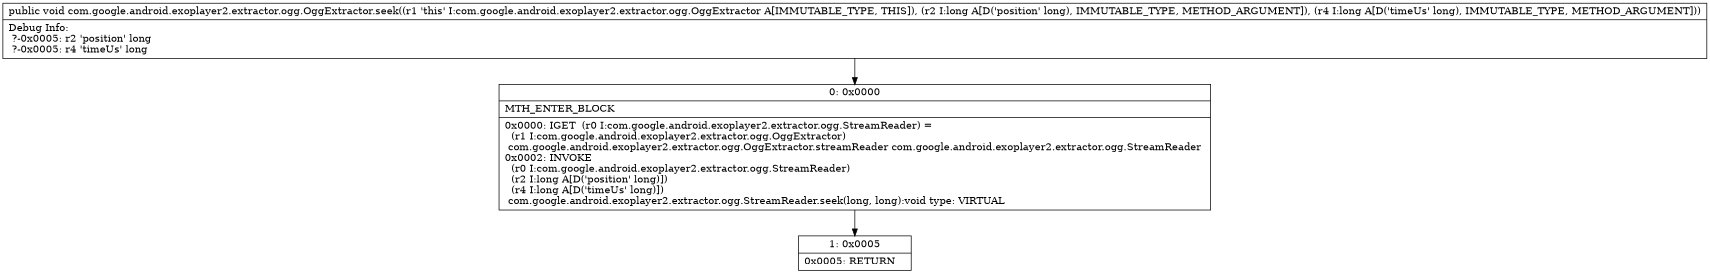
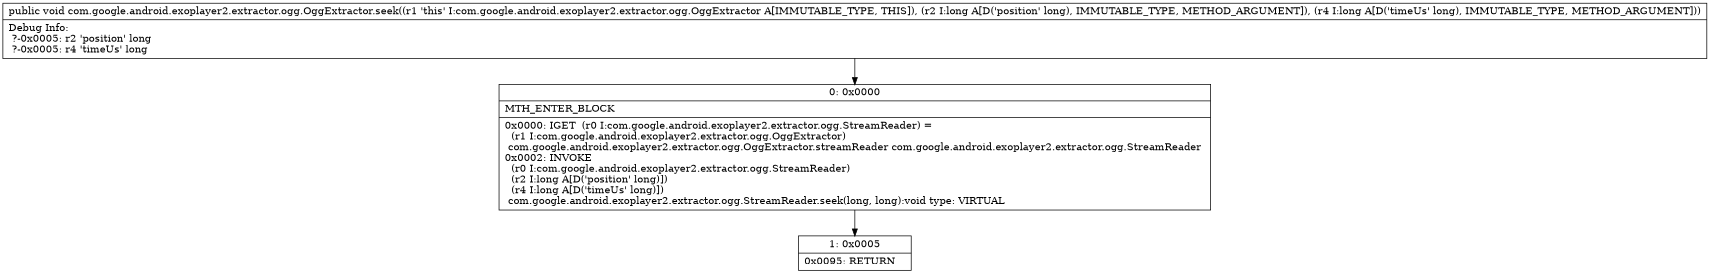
node "1: 0x0005": text "0x0005: RETURN" -> "0x0095: RETURN"
